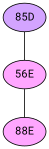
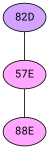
node "85D": label "85D" -> "82D"
node "56E": label "56E" -> "57E"
